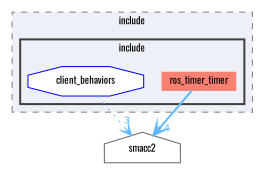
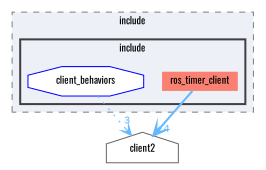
node "ros_timer_timer": label "ros_timer_timer" -> "ros_timer_client"
node "smacc2": label "smacc2" -> "client2"
